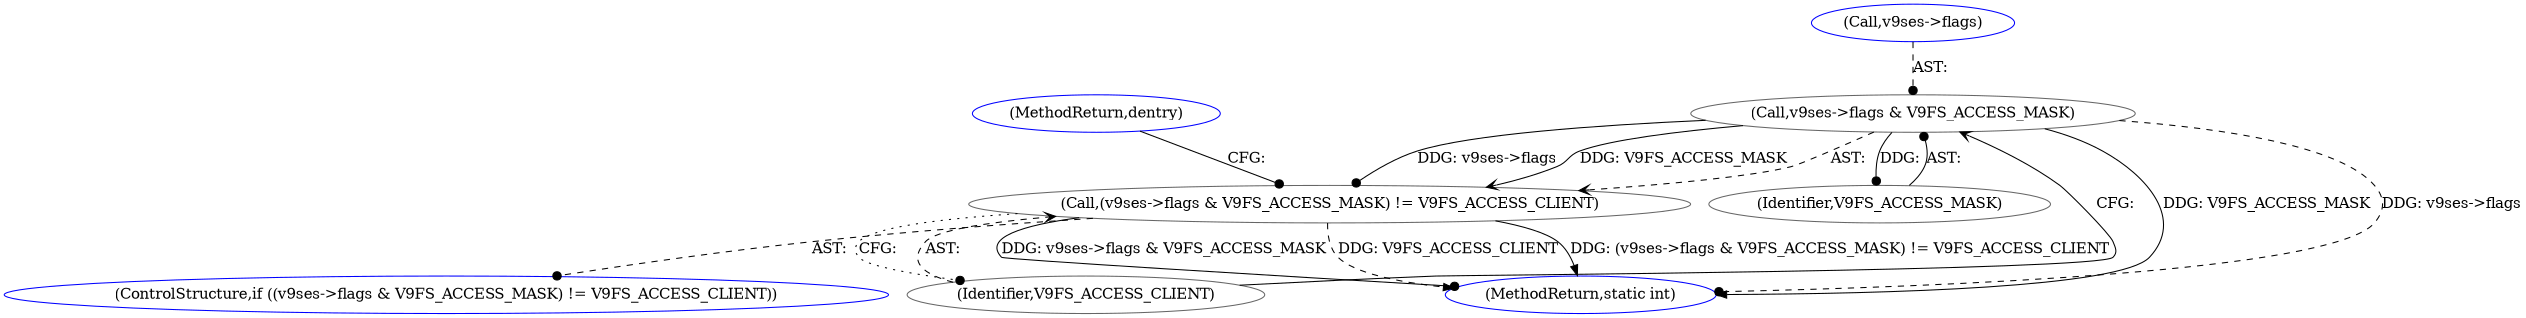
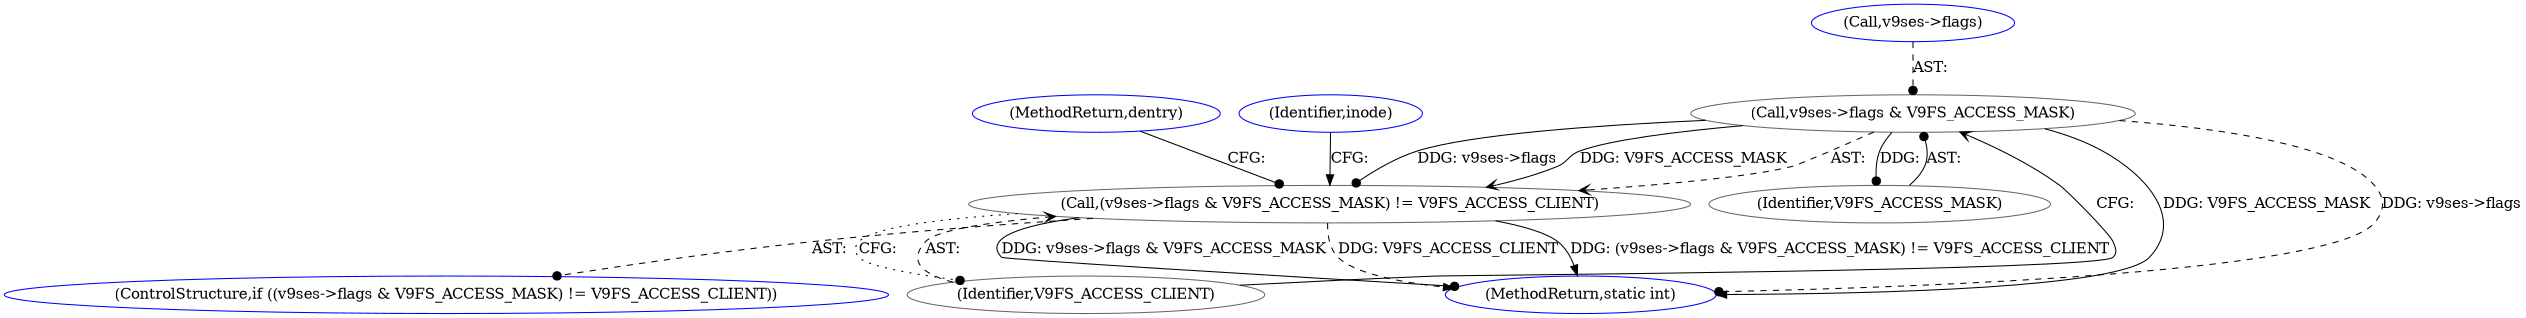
node "(Identifier,inode)": added
